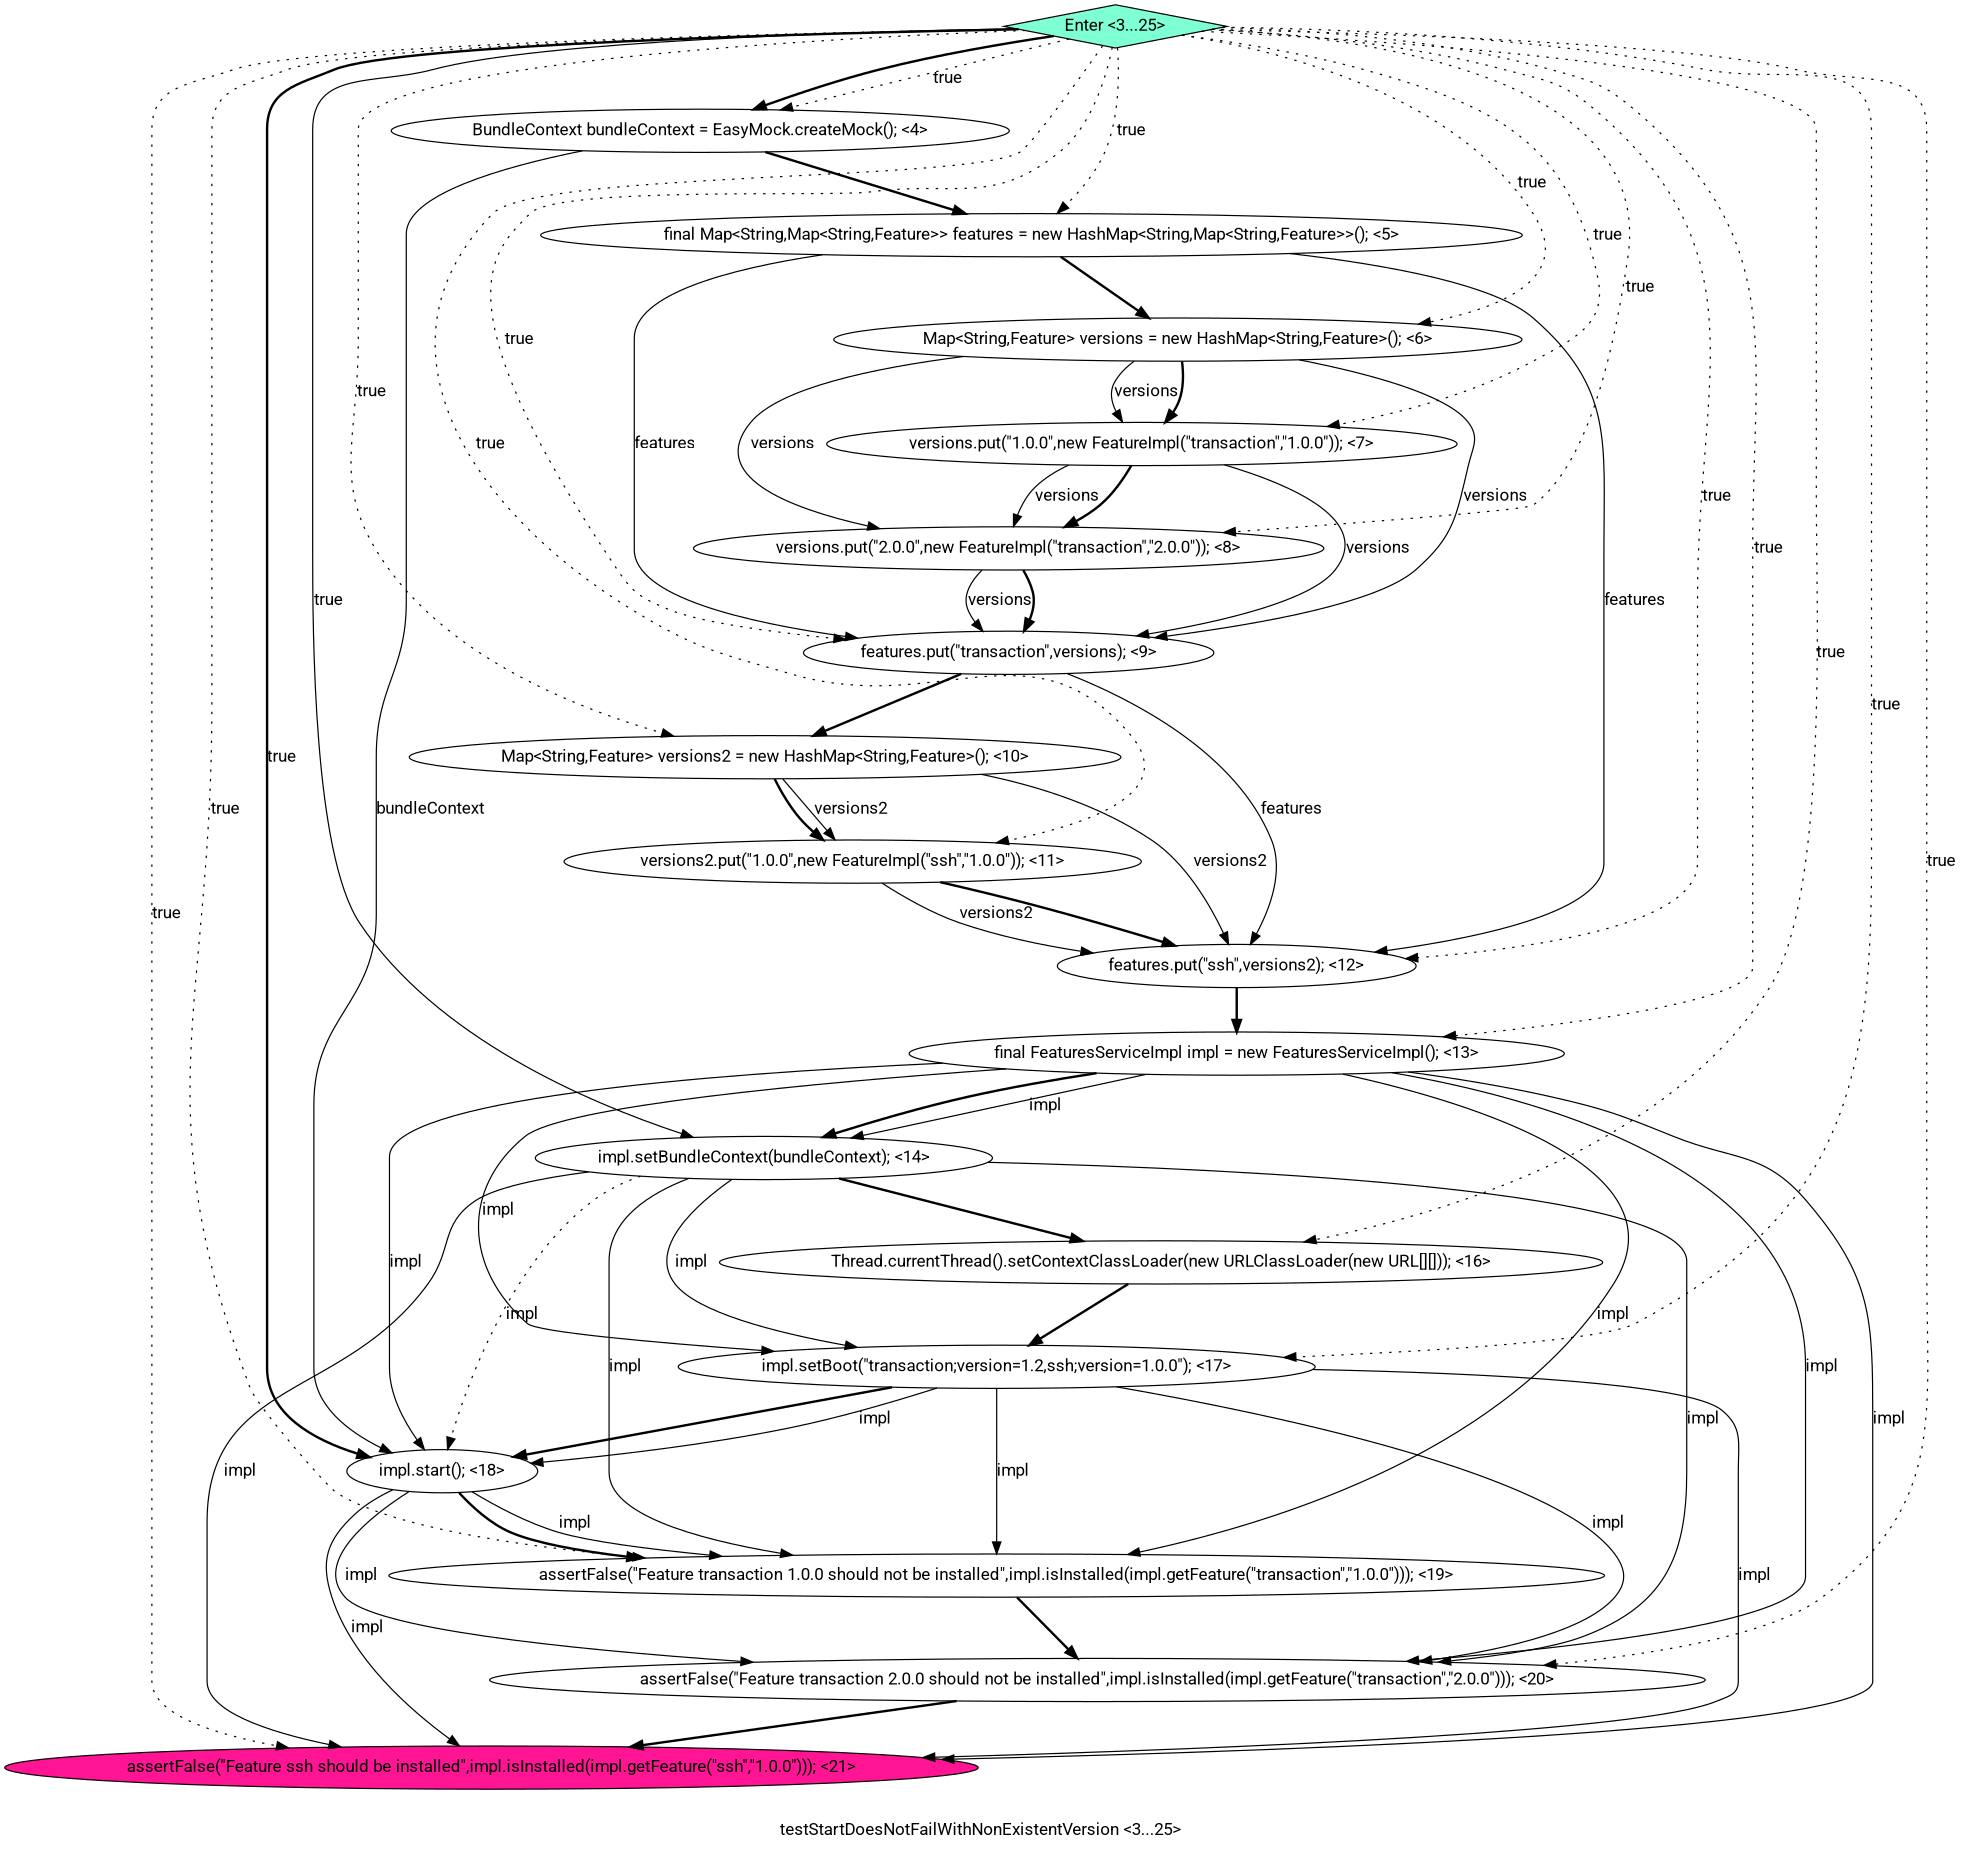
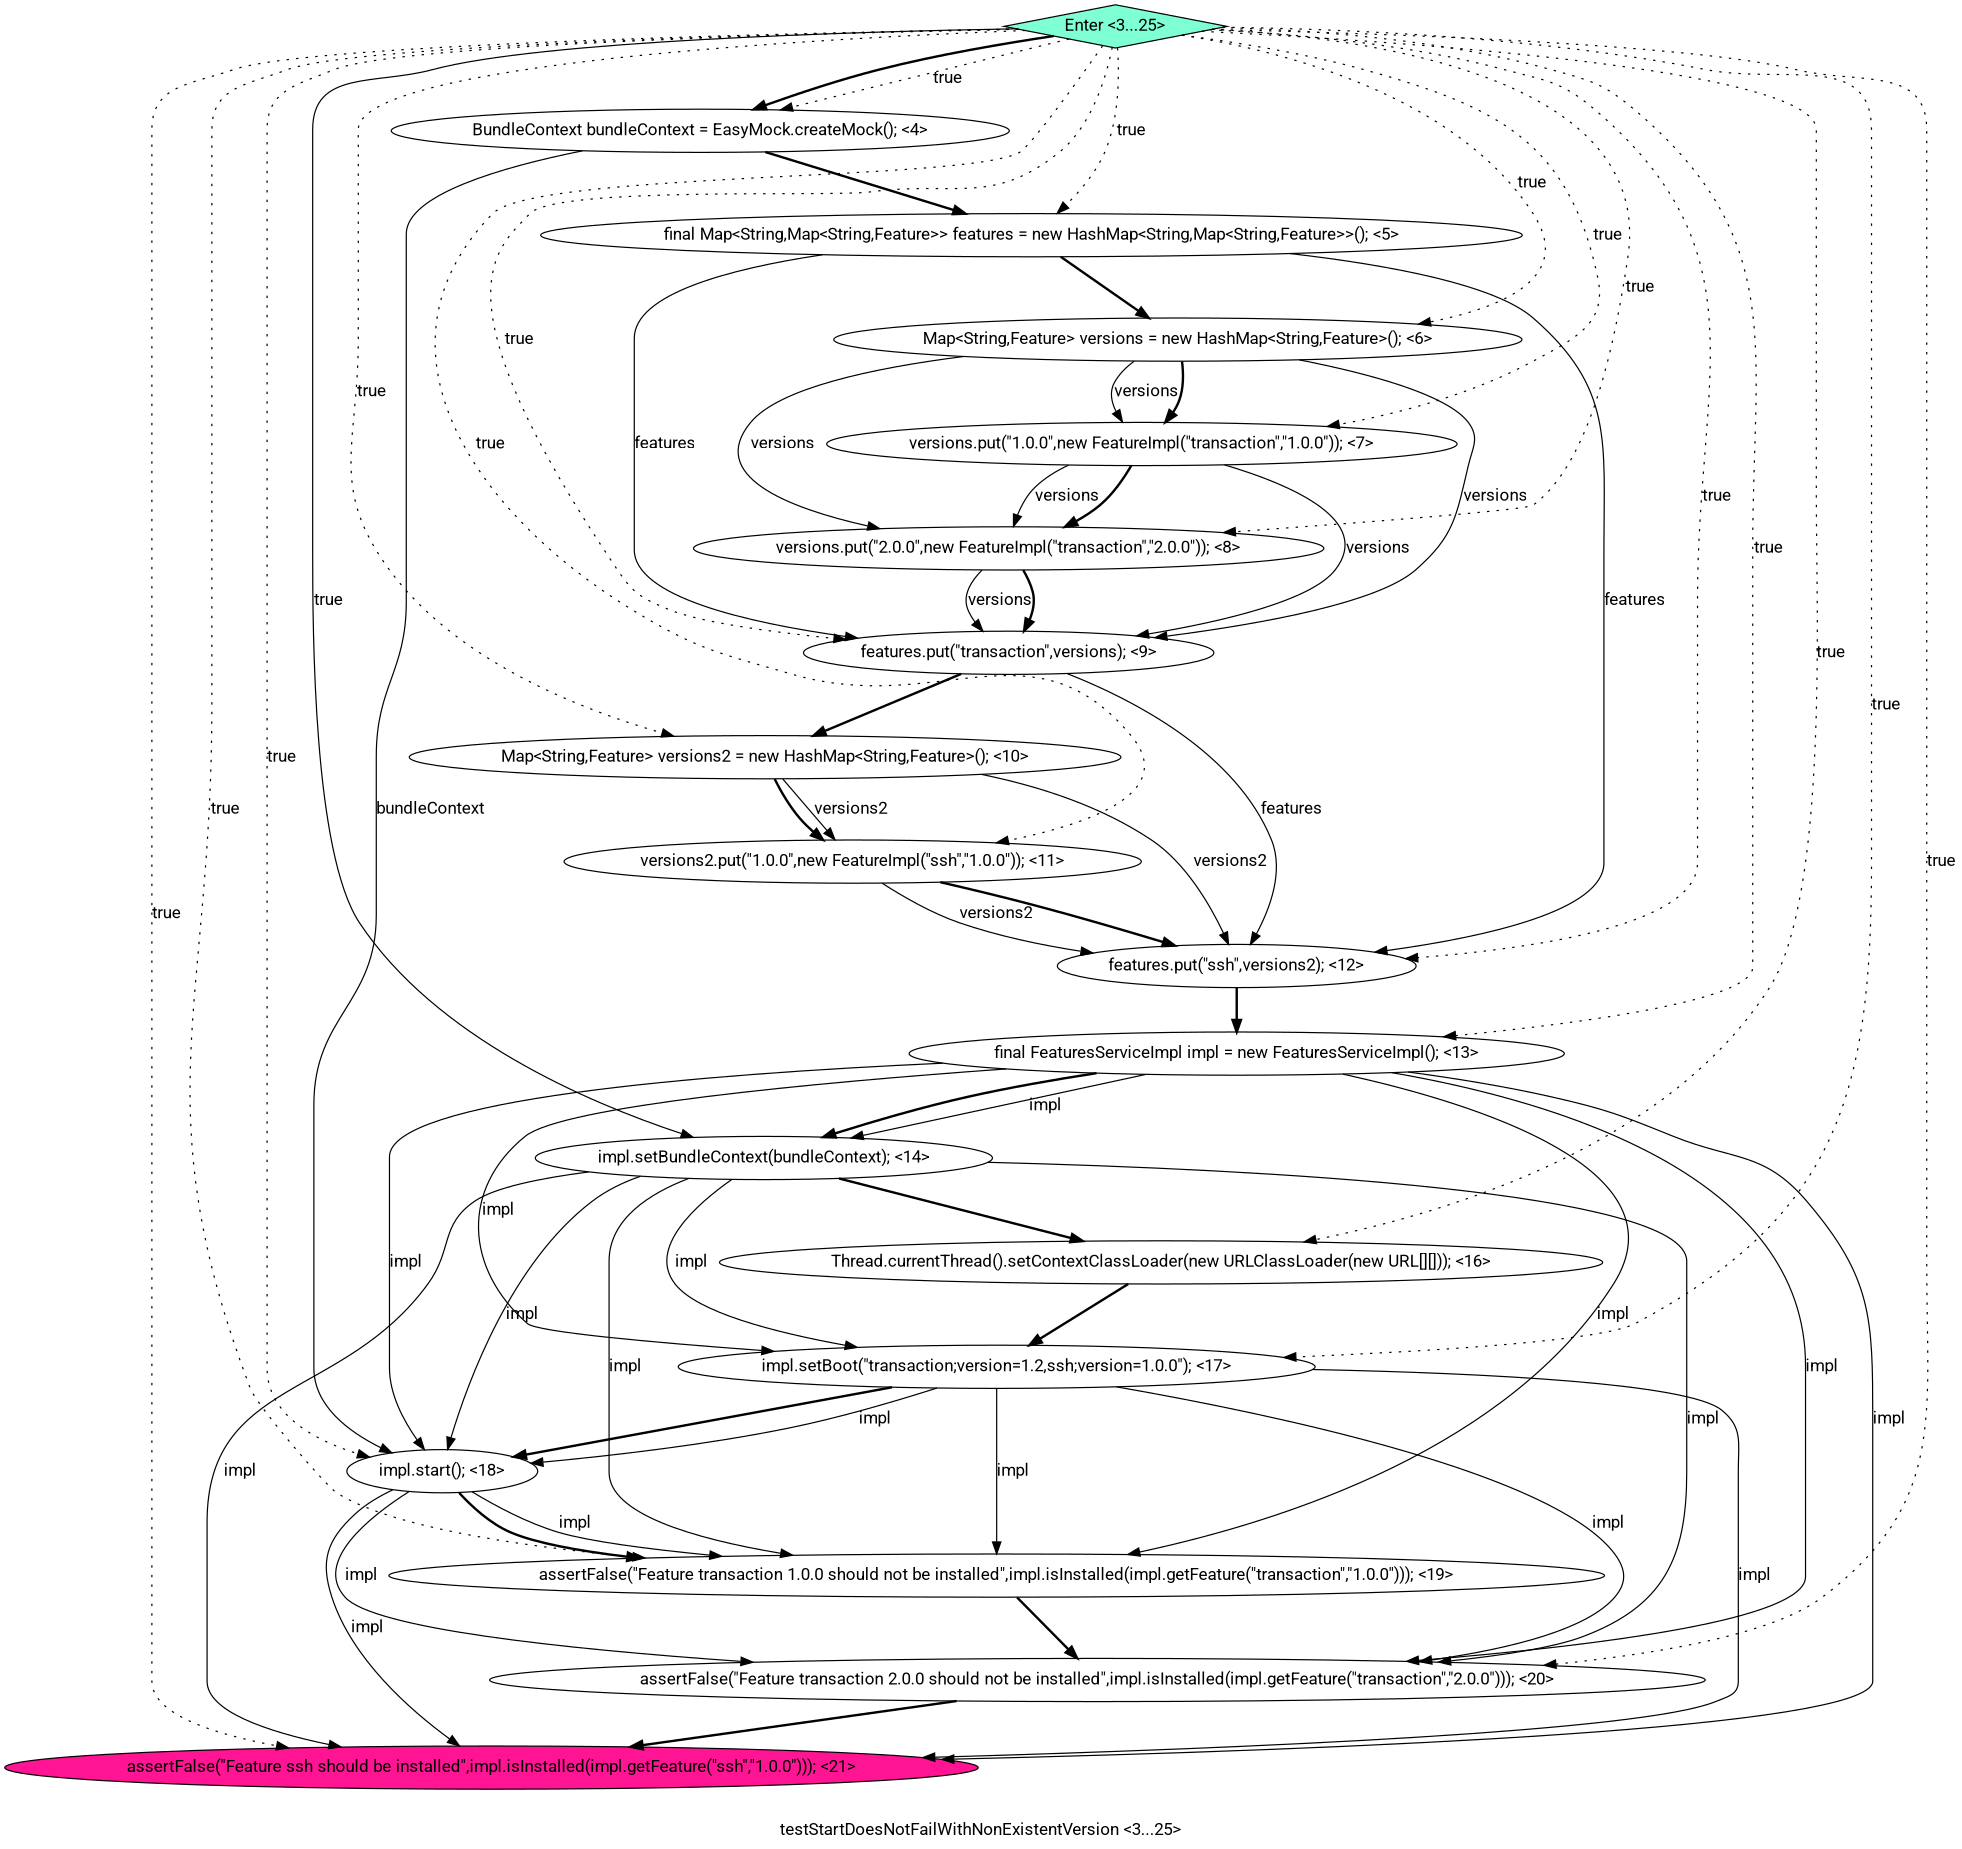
edge "Enter <3...25>" -> "impl.start(); <18>": style bold -> dotted
edge "impl.setBundleContext(bundleContext); <14>" -> "impl.start(); <18>": style dotted -> solid
